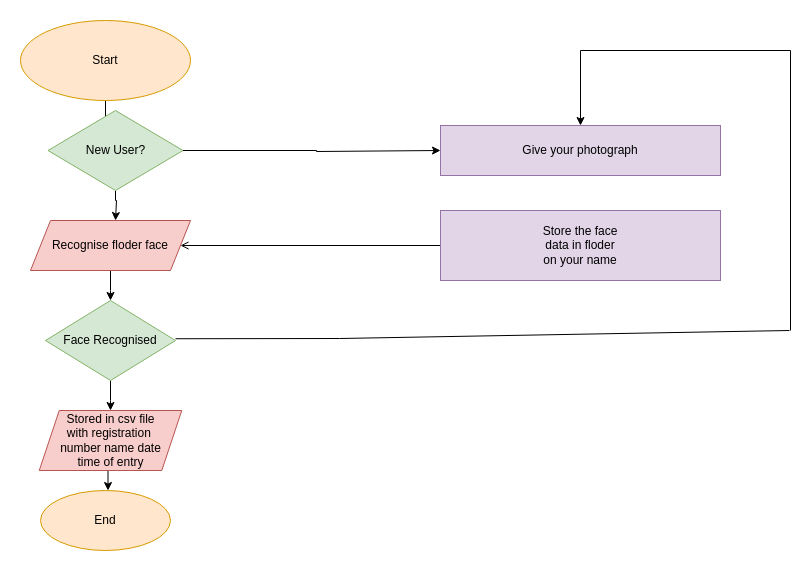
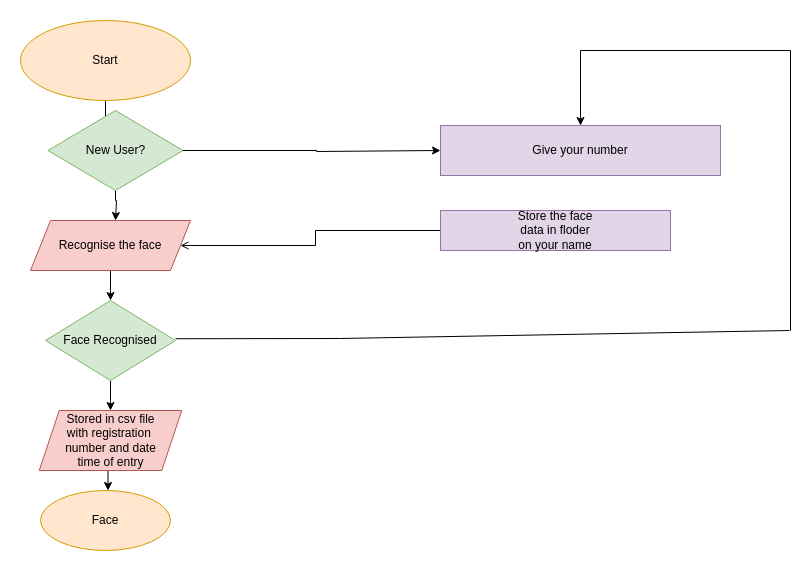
node "Give your photograph": label "Give your photograph" -> "Give your number"
node "Recognise floder face": label "Recognise floder face" -> "Recognise the face"
node "Store the face data in floder on your name": size 280x70 -> 230x40
node "Stored in csv file with registration number name date time of entry": label "Stored in csv file with registration number name date time of entry" -> "Stored in csv file with registration number and date time of entry"
node "End": label "End" -> "Face"
